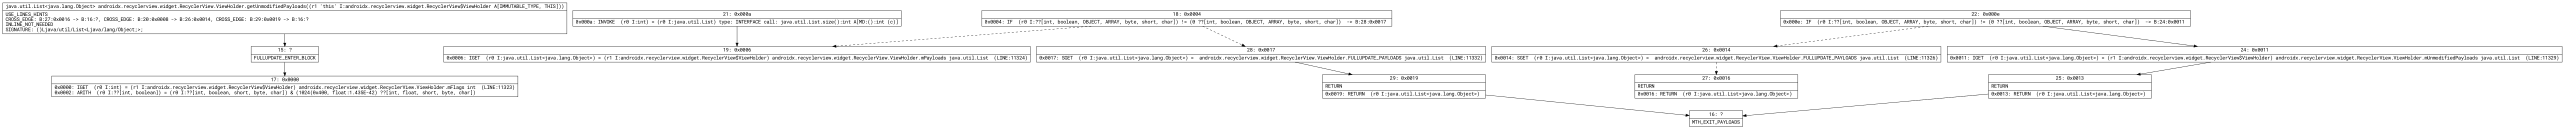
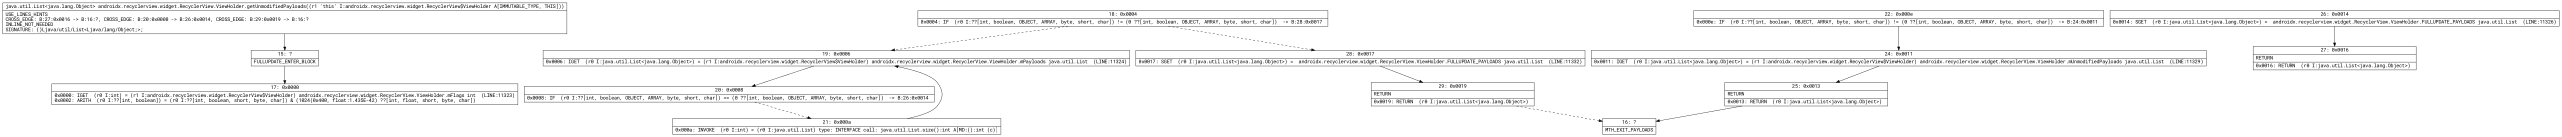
edge "22: 0x000e" -> "26: 0x0014": removed
edge "26: 0x0014" -> "27: 0x0016": style dashed -> solid
node "20: 0x0008": added
edge "29: 0x0019" -> "16: ?": style solid -> dashed
